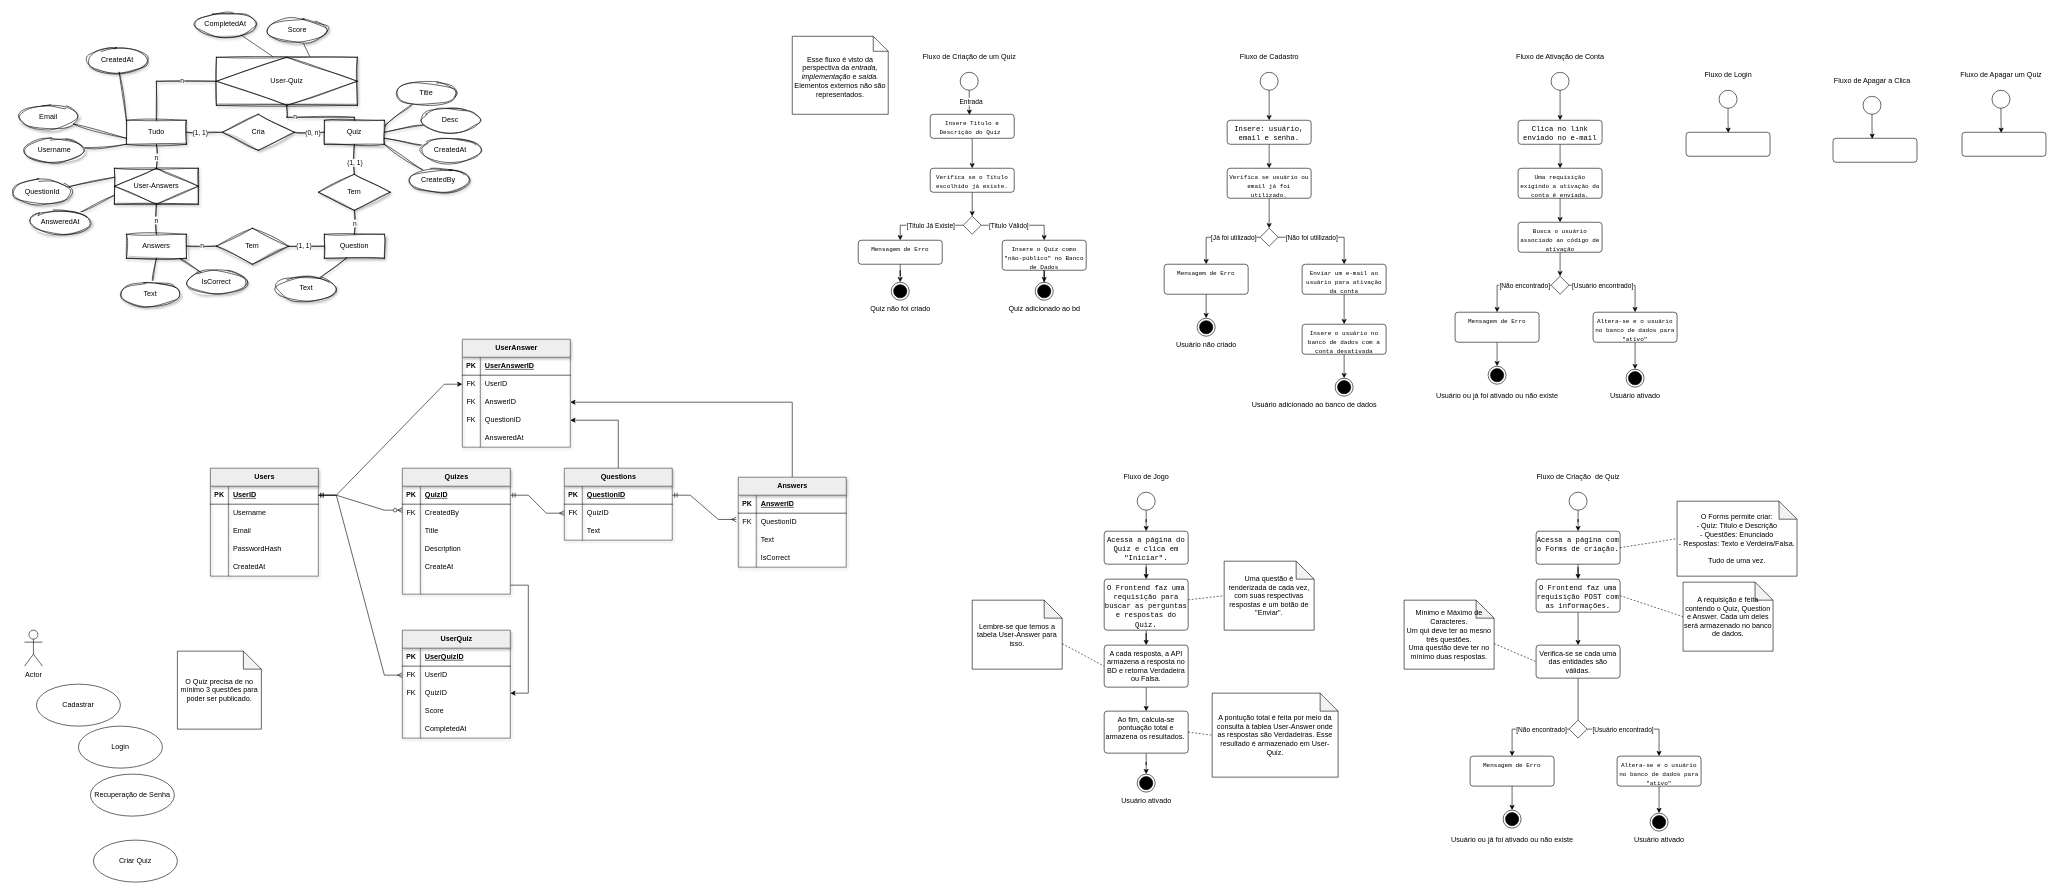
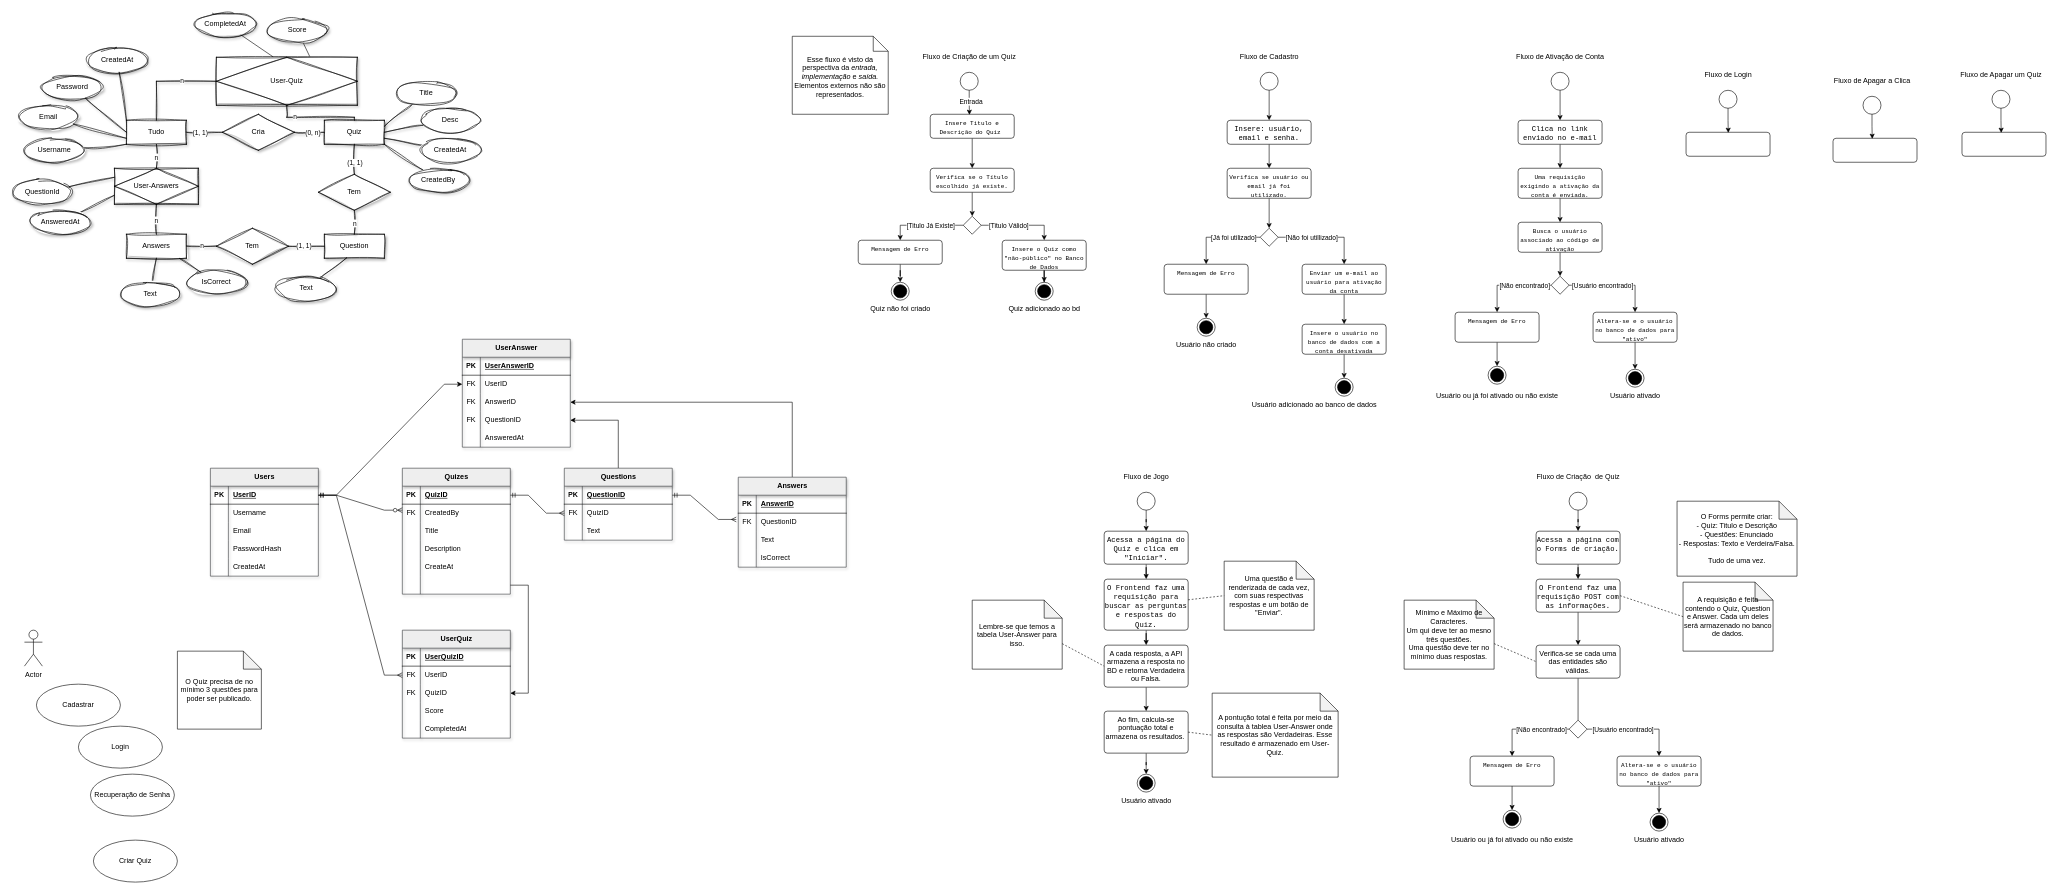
node "Password": added
edge "Password" -- "Tudo": added
edge "O Forms permite criar: - Quiz: Titulo e Descrição - Questões: Enunciado - Respostas: Texto e Verdeira/Falsa. Tudo de uma vez." -- "Acessa a página com o Forms de criação.": removed
